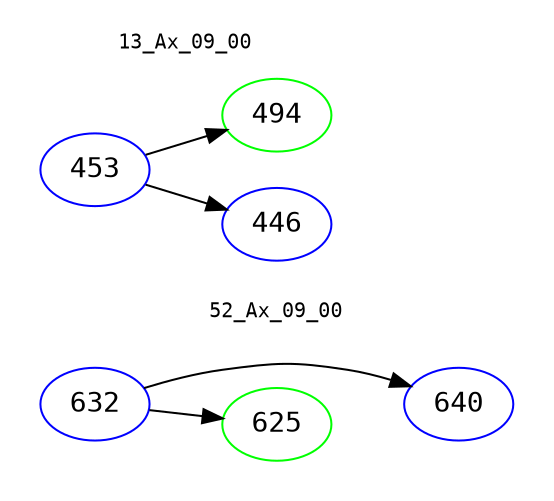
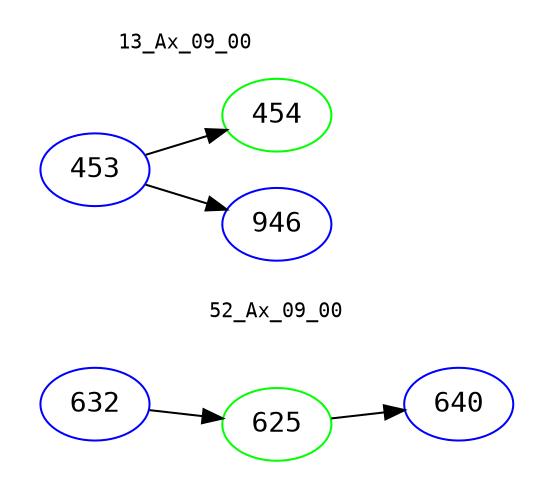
node "494": label "494" -> "454"
node "446": label "446" -> "946"
edge "632" -> "640": now "625" -> "640"
